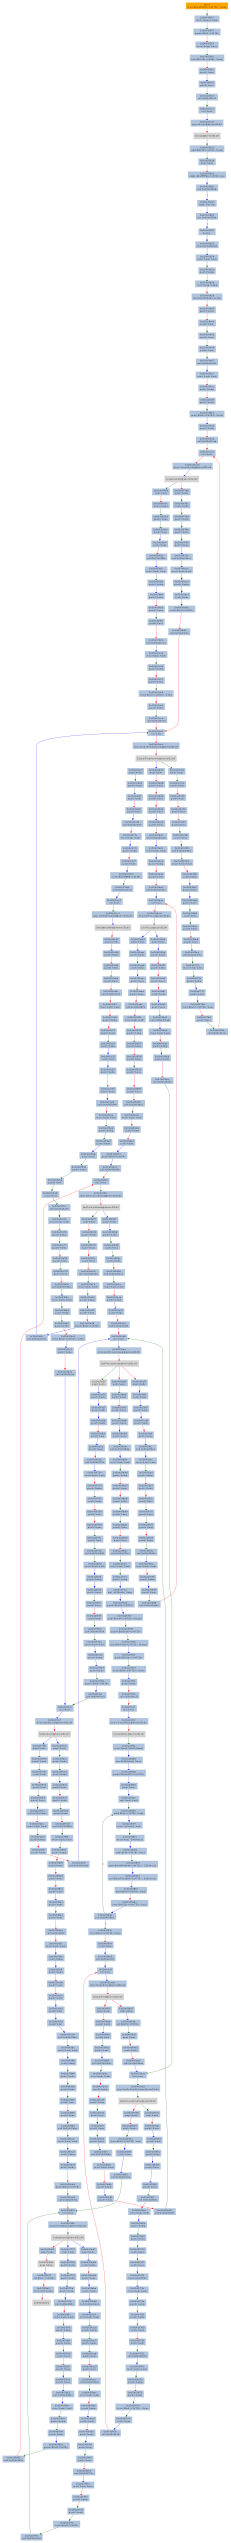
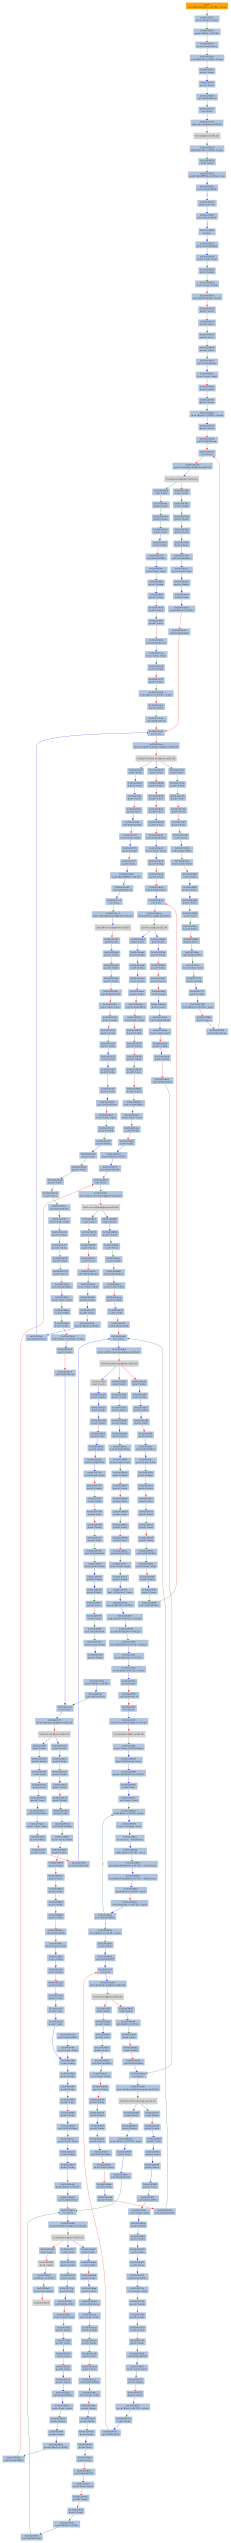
edge "GlobalFindAtomA@kernel32.dll" -> "0x00401a2f popl %edx": added
edge "GetProcessHeap@kernel32.dll" -> "0x00401a55 popl %edx": color darkgreen -> blue
node "0x004017a7 pushl %edx": removed
edge "0x00401a03 pushl %esi" -> "0x00401a04 call 0x0040198c": now "0x00401a03 pushl %esi" -> "0x0040198e pushl %ebp"
